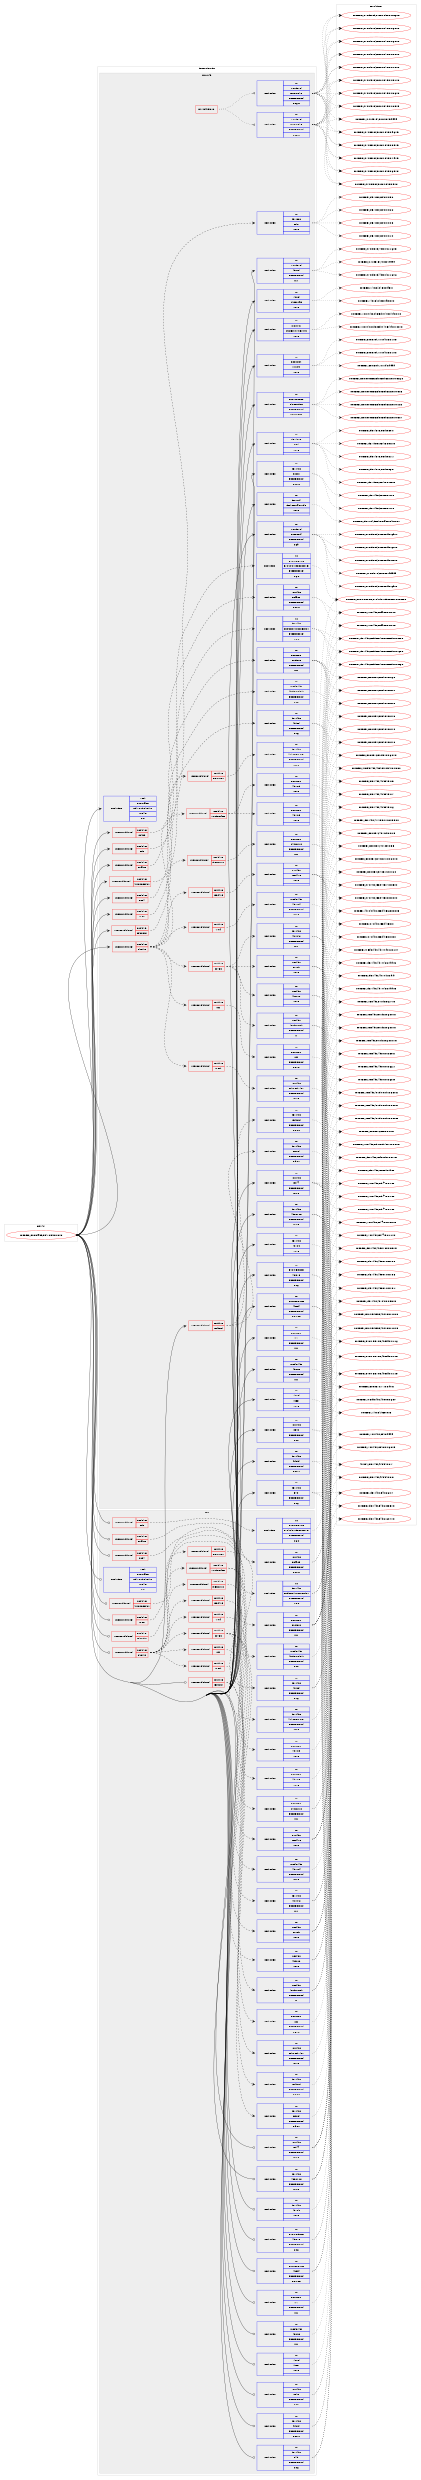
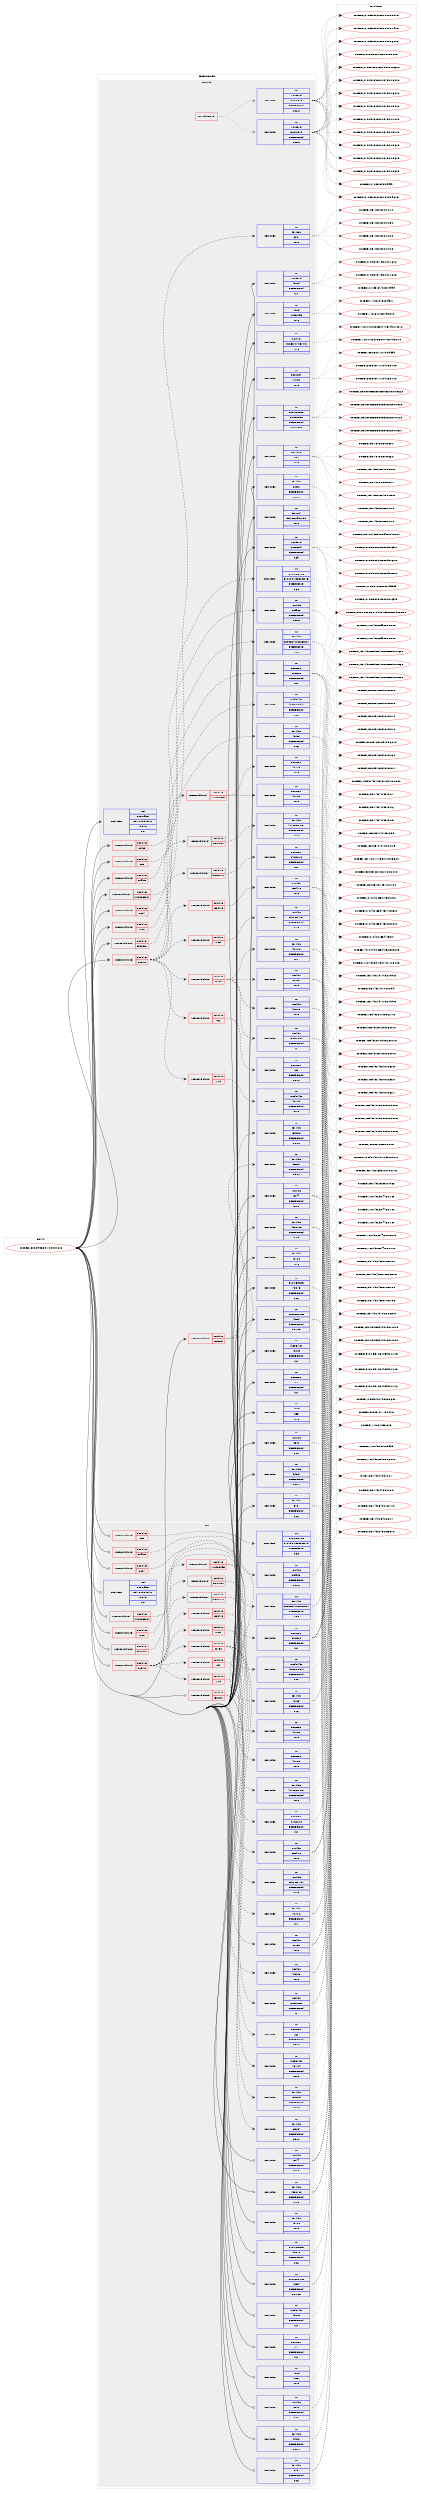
node "portage://sys-devel/automake-9999": label "portage://sys-devel/automake-9999" -> "portage://sys-devel/elt-9999"
node "portage://sys-devel/automake-1.11.6-r3": added
